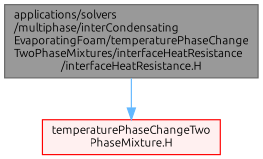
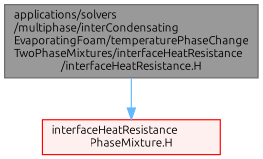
node "temperaturePhaseChangeTwo PhaseMixture.H": label "temperaturePhaseChangeTwo PhaseMixture.H" -> "interfaceHeatResistance PhaseMixture.H"
